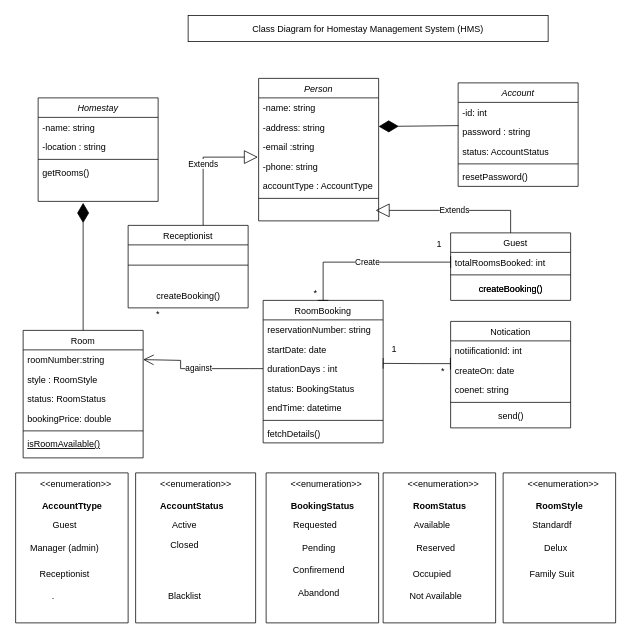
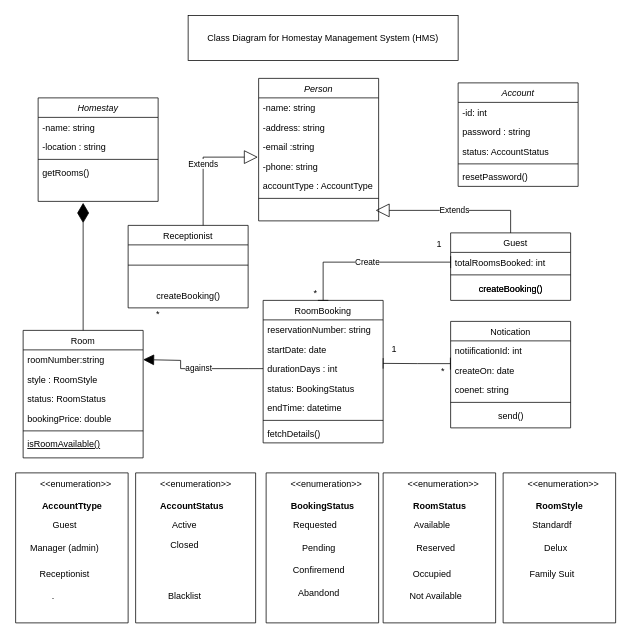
node "Class Diagram for Homestay Management System (HMS)": size 360x26 -> 270x45
edge "password : string" -> "-address: string": removed
edge "durationDays : int" -> "roomNumber:string": arrowhead open -> block
